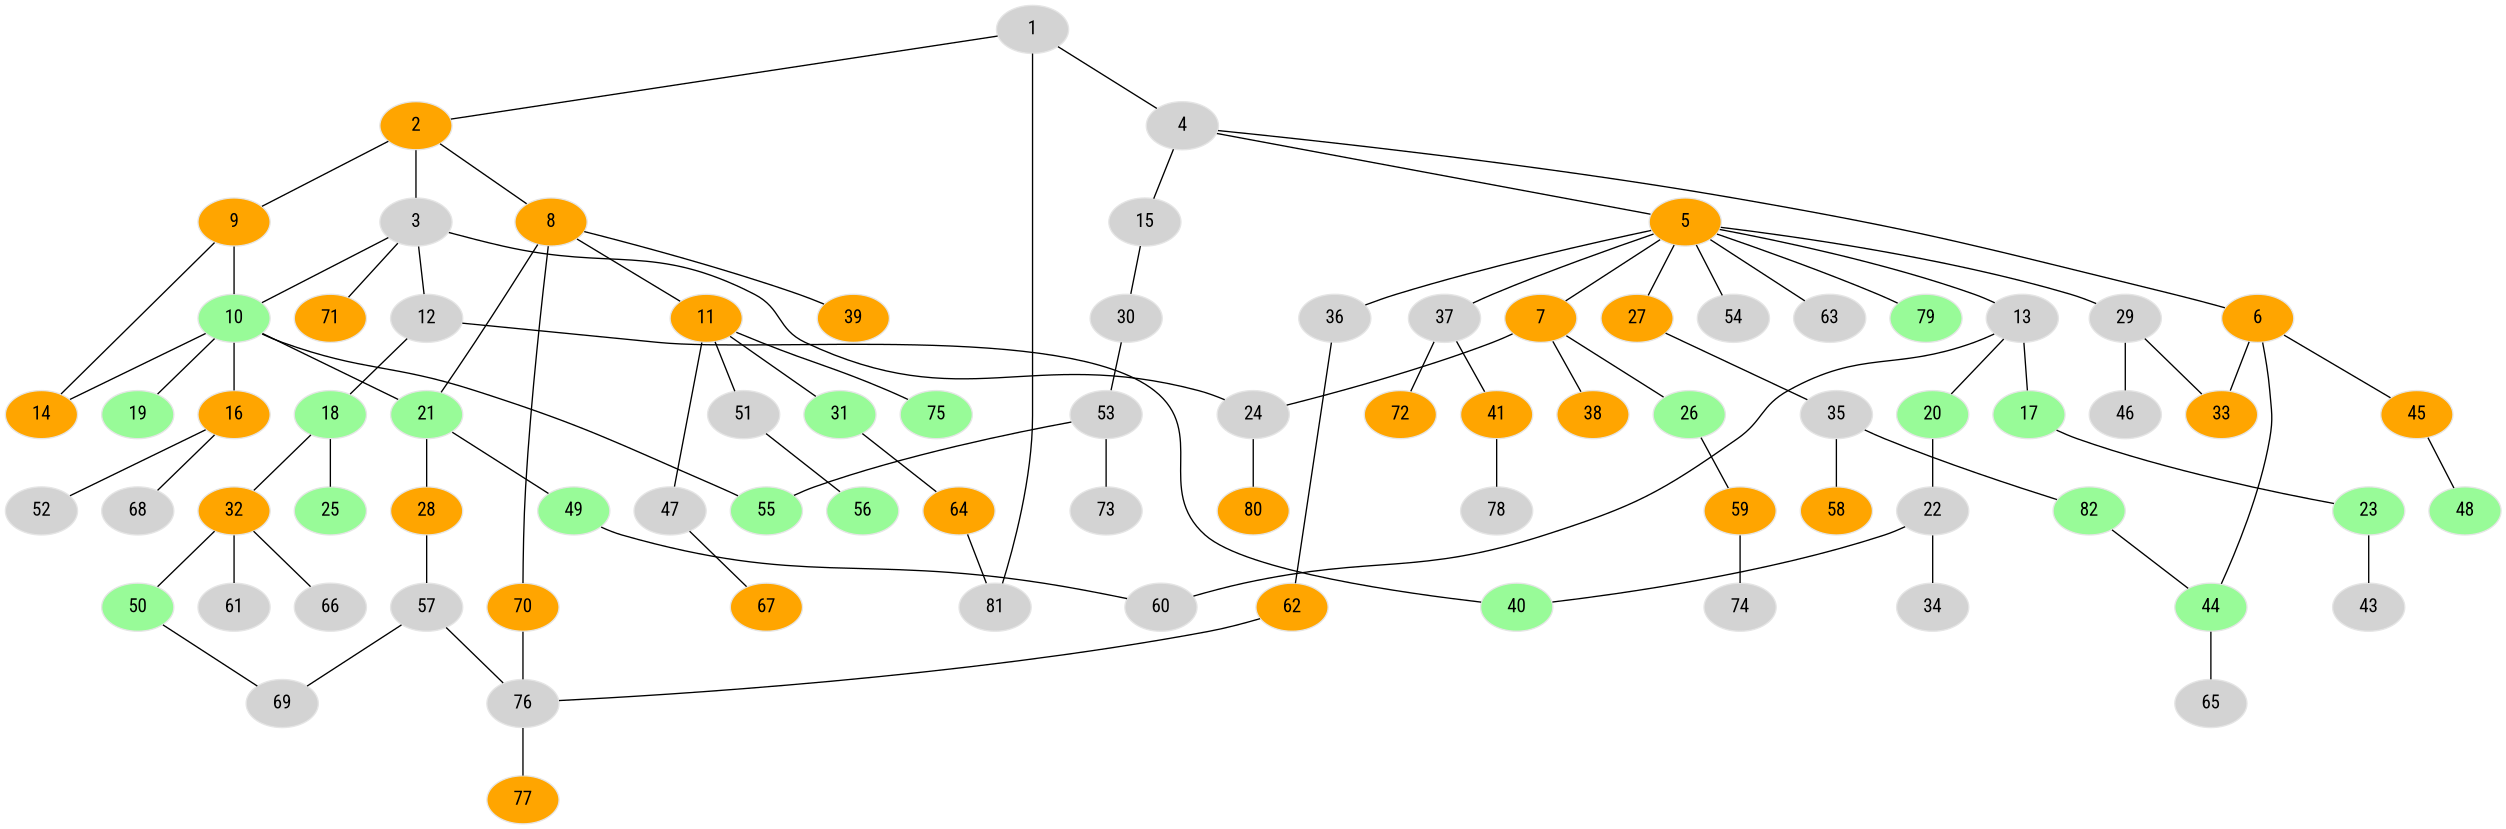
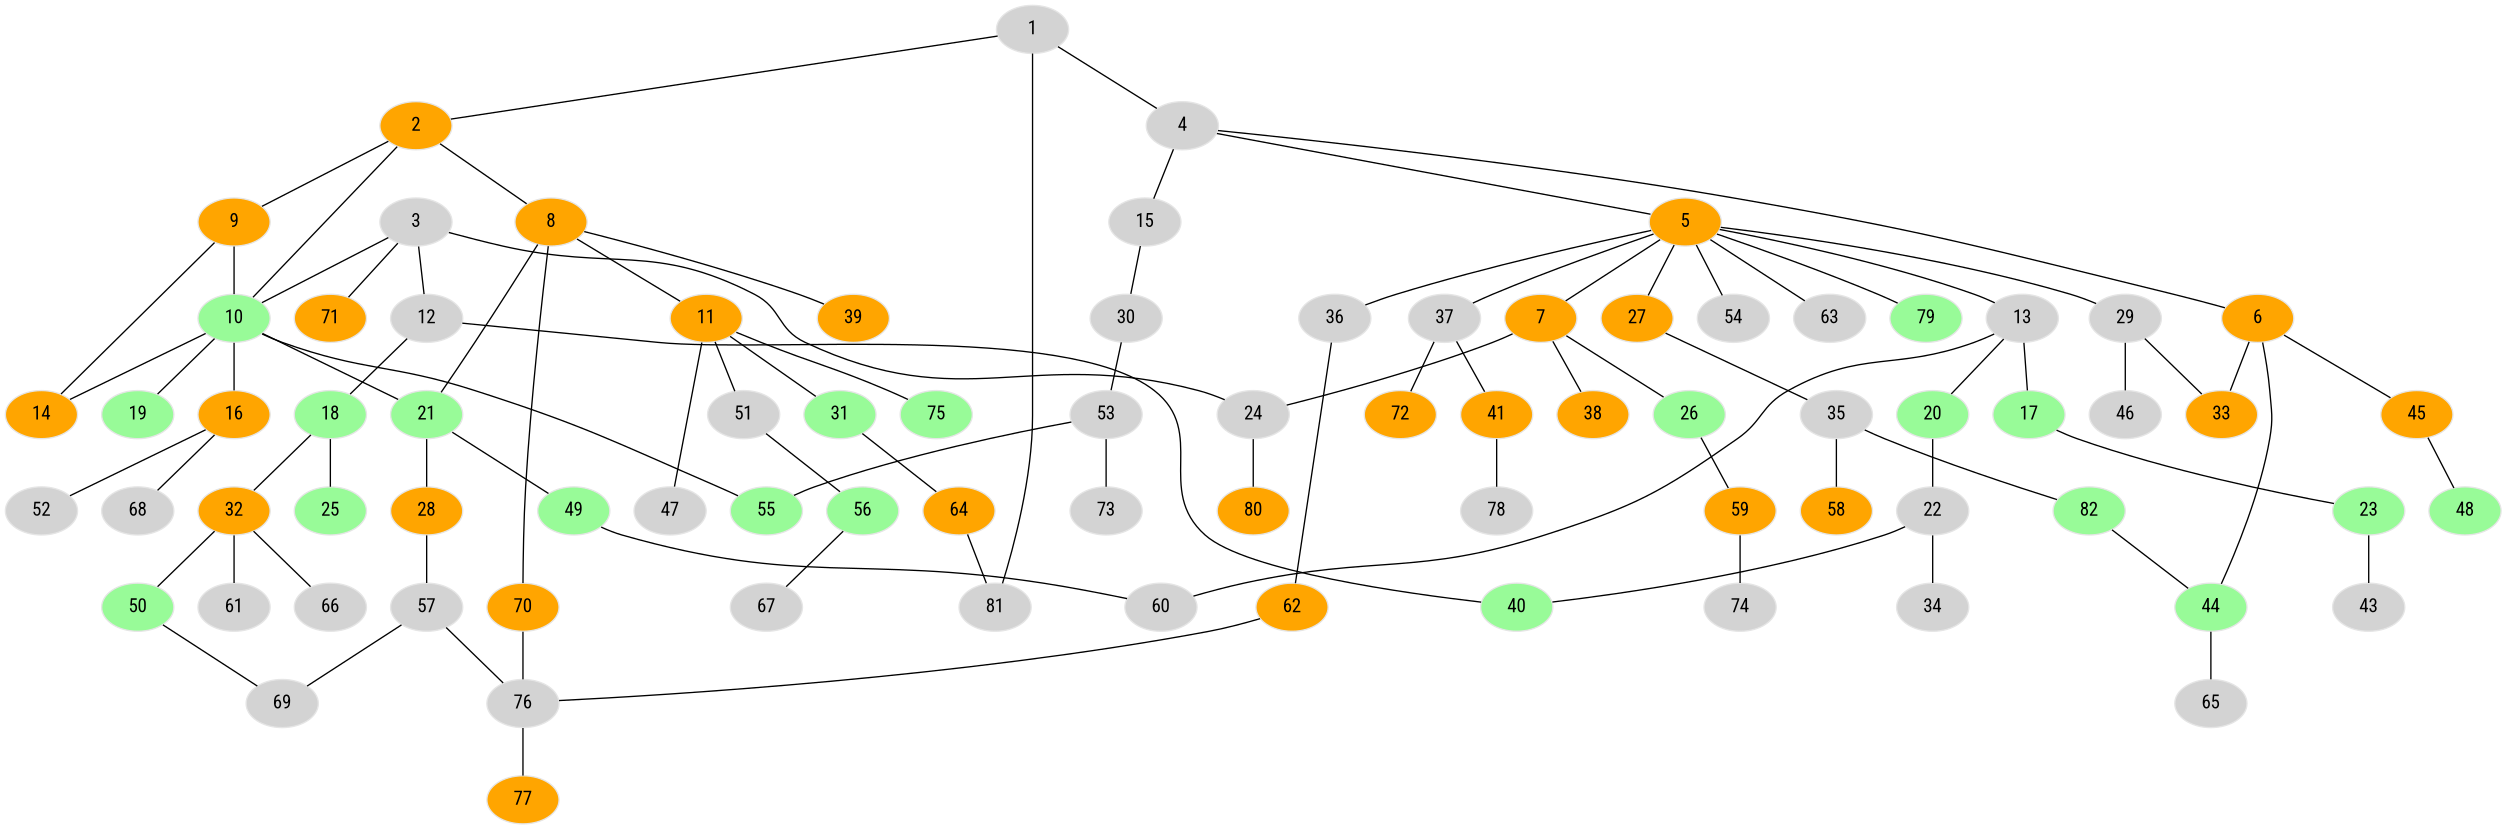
edge "2" -- "3": now "2" -- "10"
edge "47" -- "67": now "56" -- "67"
node "67": fillcolor orange -> lightgrey
